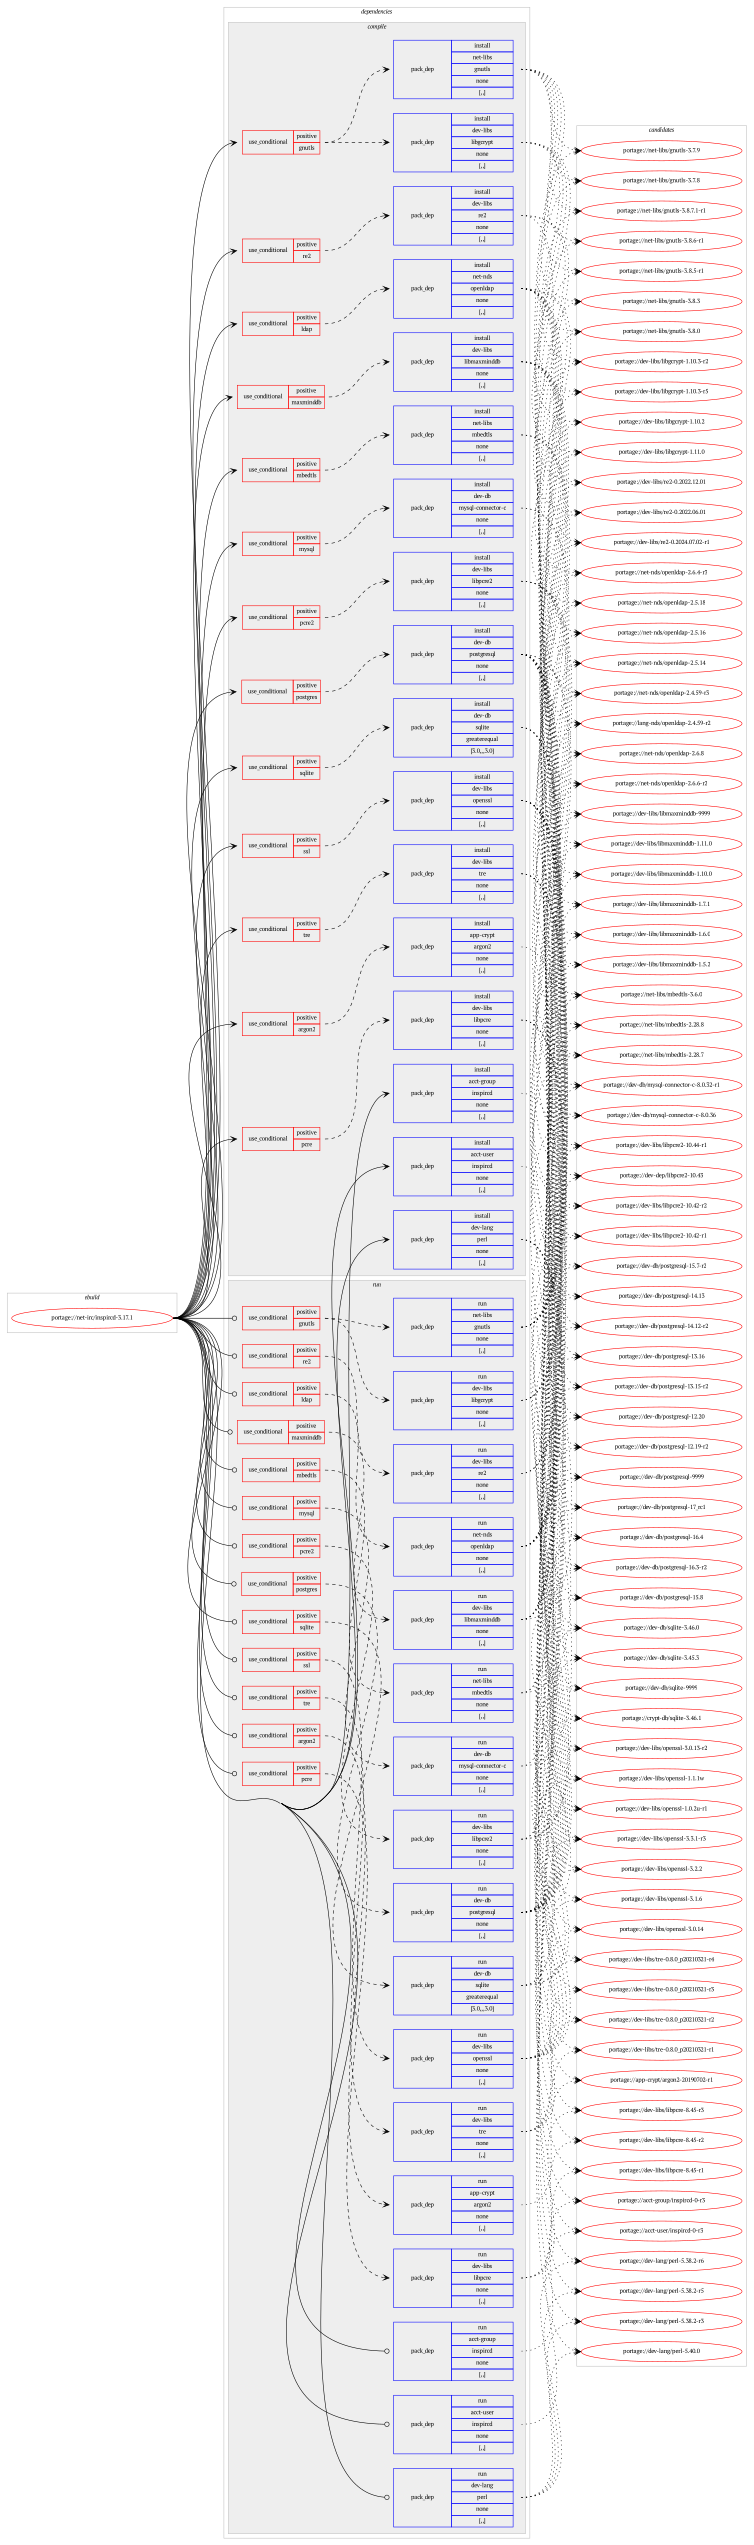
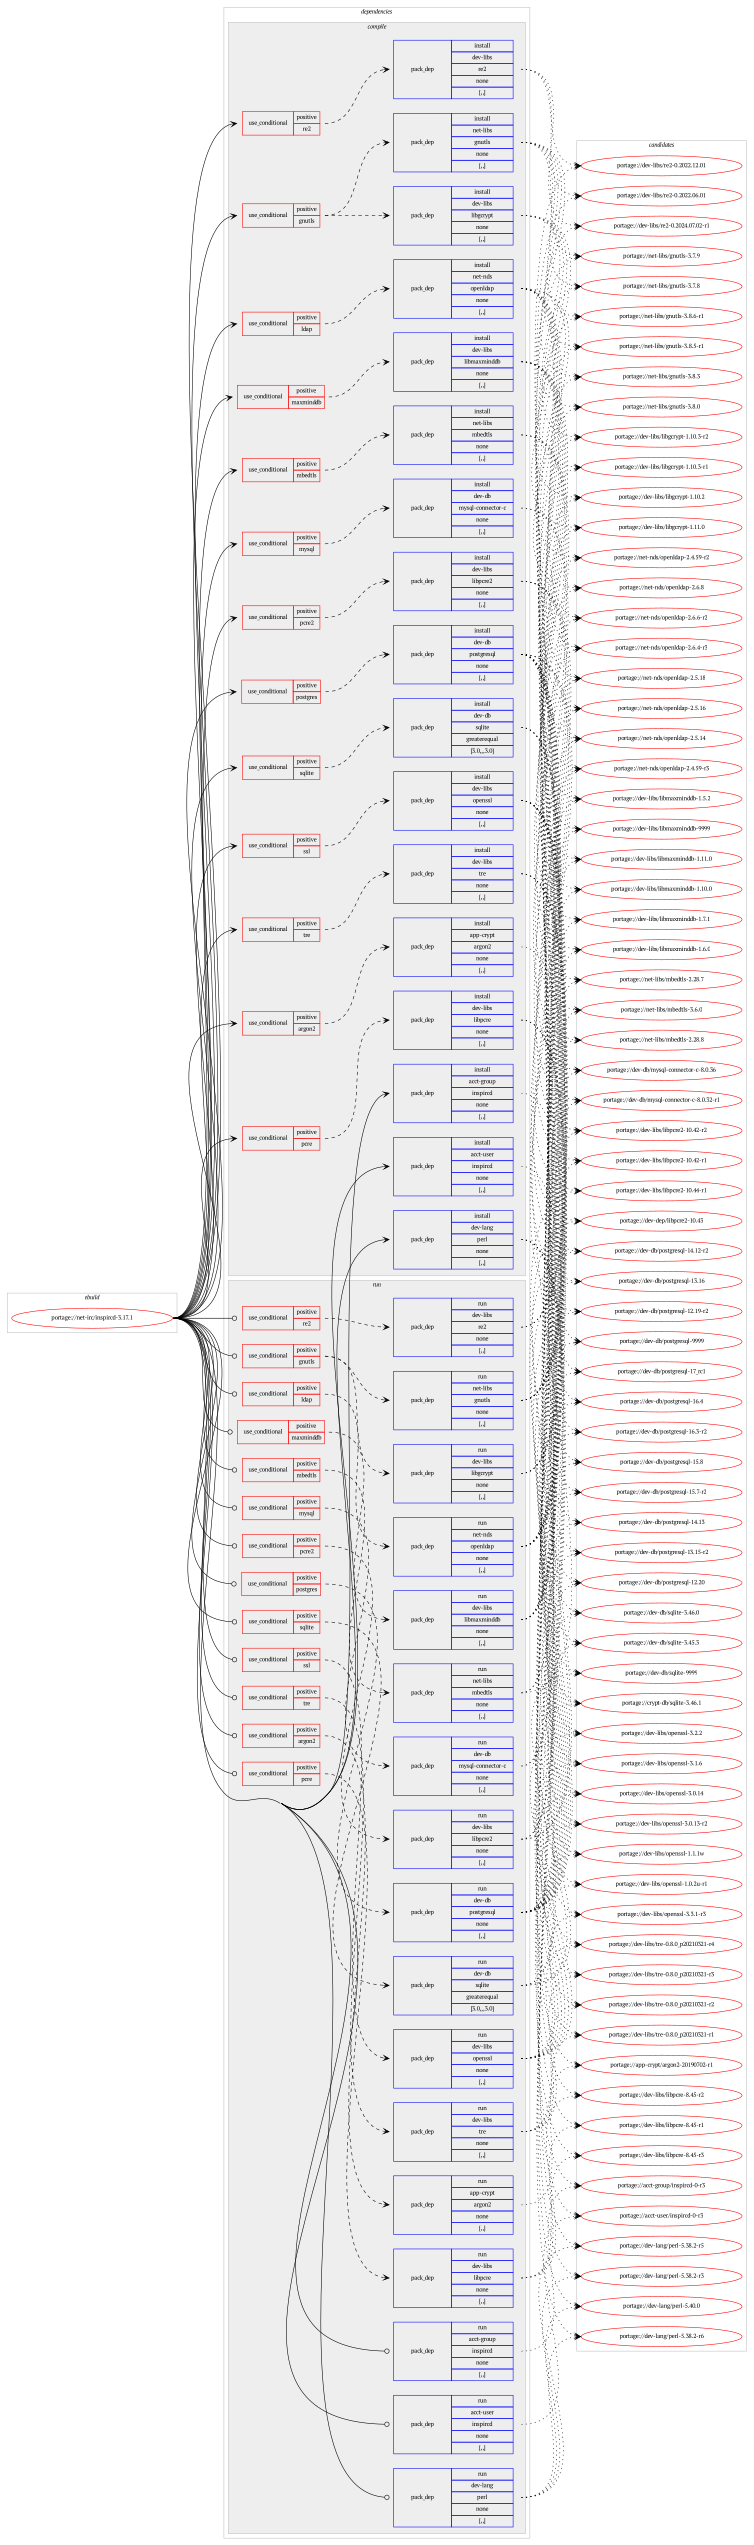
node "portage://net-libs/gnutls-3.8.7.1-r1": removed
node "portage://dev-libs/libgcrypt-1.10.3-r5": label "portage://dev-libs/libgcrypt-1.10.3-r5" -> "portage://dev-libs/libgcrypt-1.10.3-r1"
node "portage://lang-nds/openldap-2.4.59-r2": label "portage://lang-nds/openldap-2.4.59-r2" -> "portage://net-nds/openldap-2.4.59-r2"
